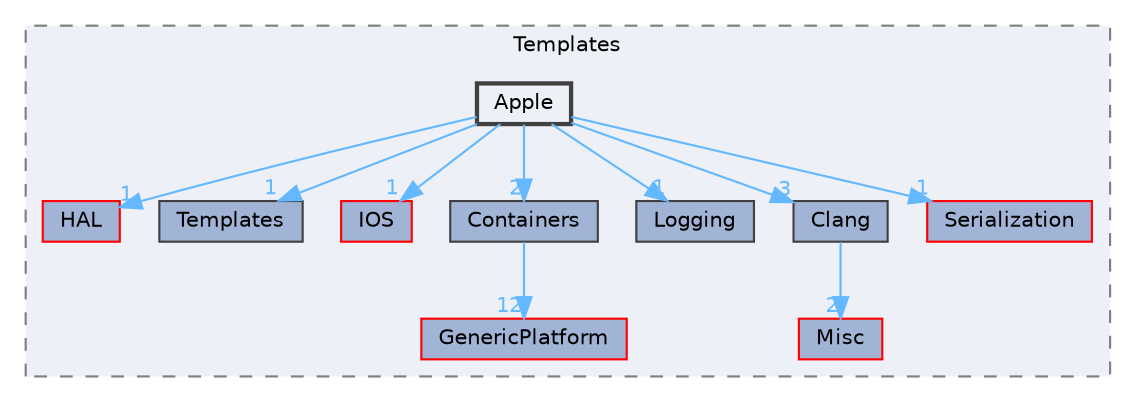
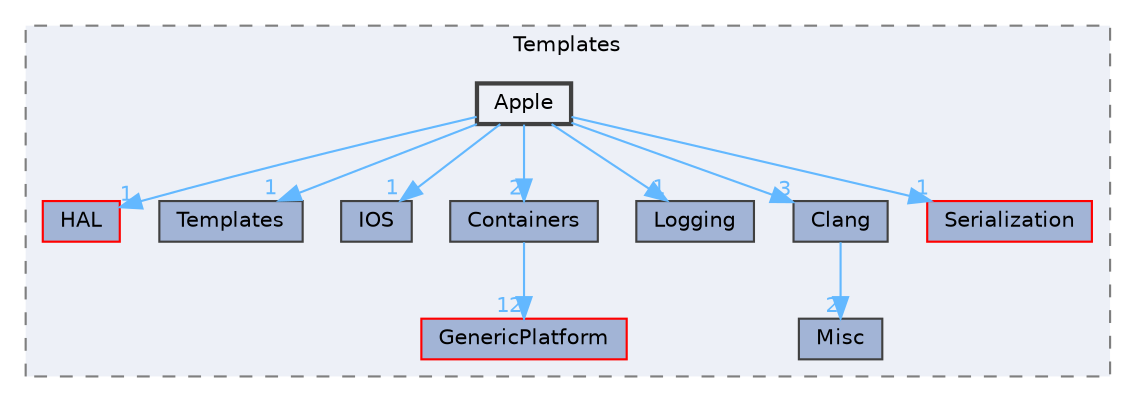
node "IOS": color red -> grey25
node "Misc": color red -> grey25
